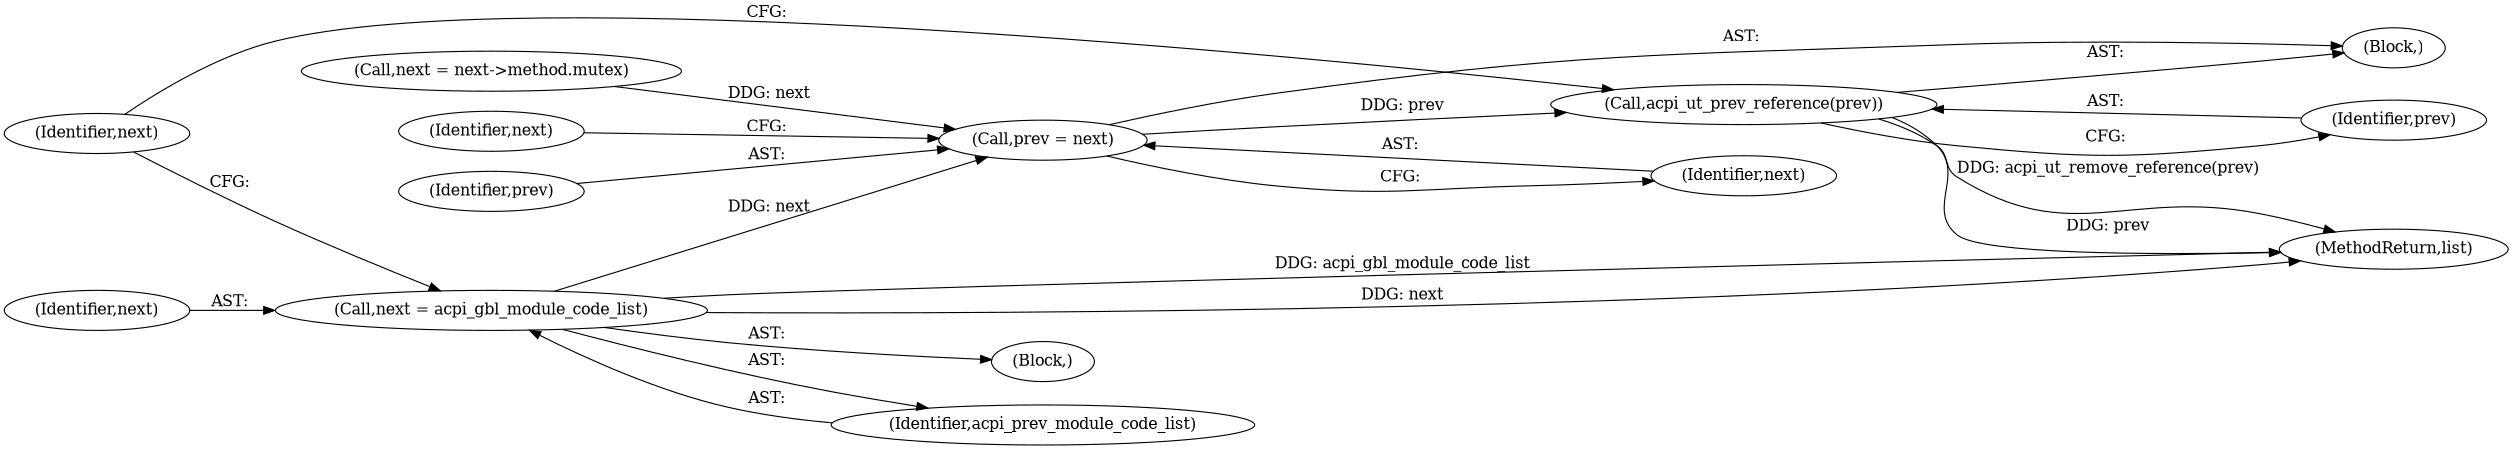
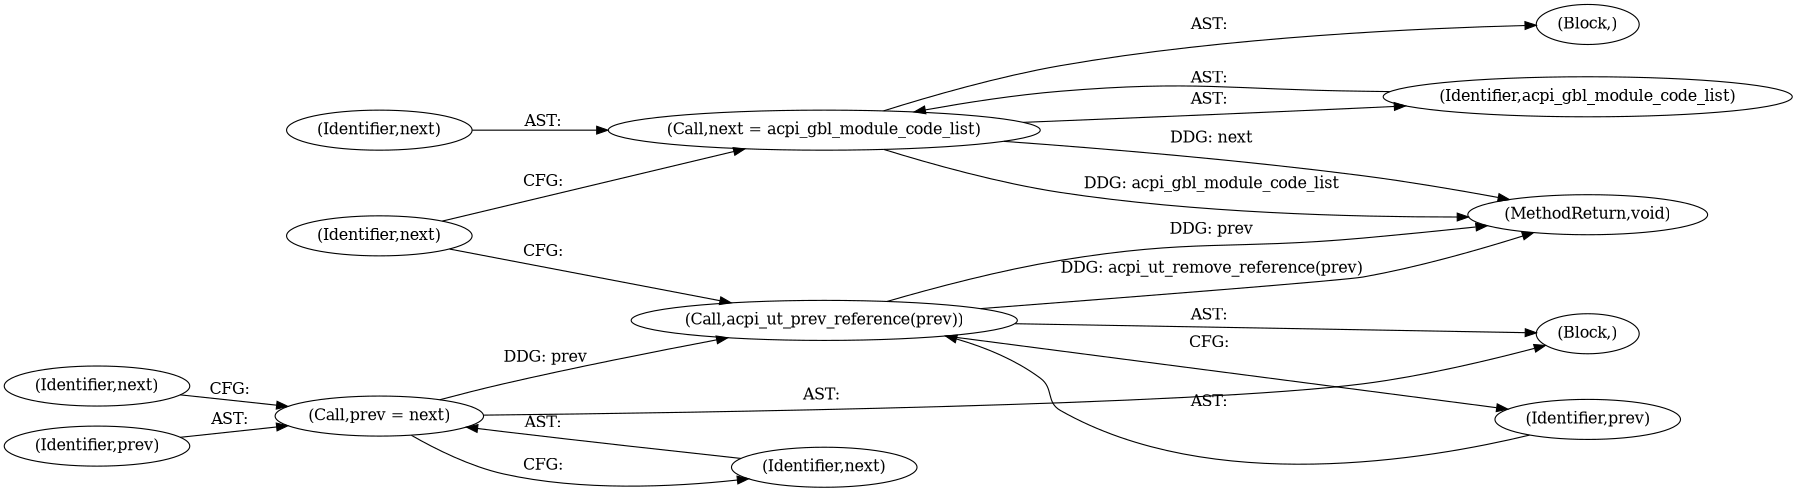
node "(Call,next = next->method.mutex)": removed
edge "(Call,next = acpi_gbl_module_code_list)" -> "(Call,prev = next)": removed, label "DDG: next"
node "(MethodReturn,list)": label "(MethodReturn,list)" -> "(MethodReturn,void)"
node "(Identifier,acpi_prev_module_code_list)": label "(Identifier,acpi_prev_module_code_list)" -> "(Identifier,acpi_gbl_module_code_list)"
